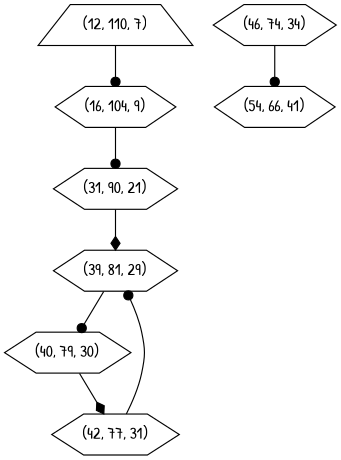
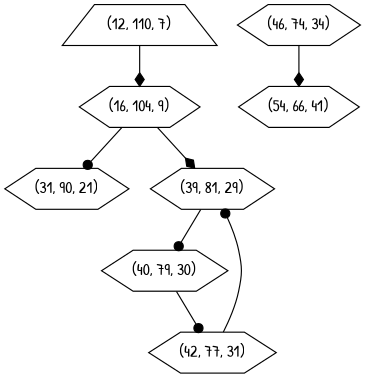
edge "(12, 110, 7)" -> "(16, 104, 9)": arrowhead dot -> diamond
edge "(46, 74, 34)" -> "(54, 66, 41)": arrowhead dot -> diamond
edge "(31, 90, 21)" -> "(39, 81, 29)": now "(16, 104, 9)" -> "(39, 81, 29)"
edge "(40, 79, 30)" -> "(42, 77, 31)": arrowhead diamond -> dot
